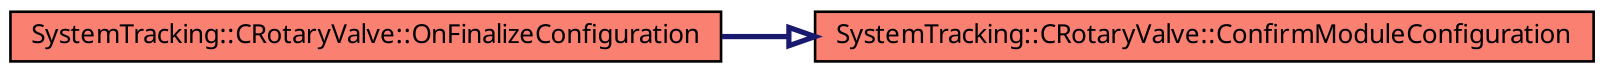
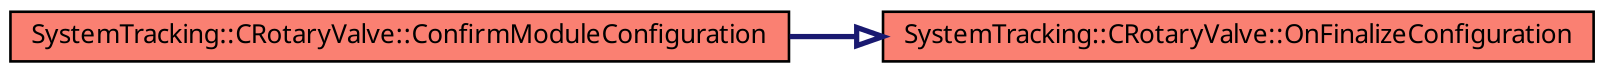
edge "SystemTracking::CRotaryValve::OnFinalizeConfiguration" -> "SystemTracking::CRotaryValve::ConfirmModuleConfiguration": reversed
